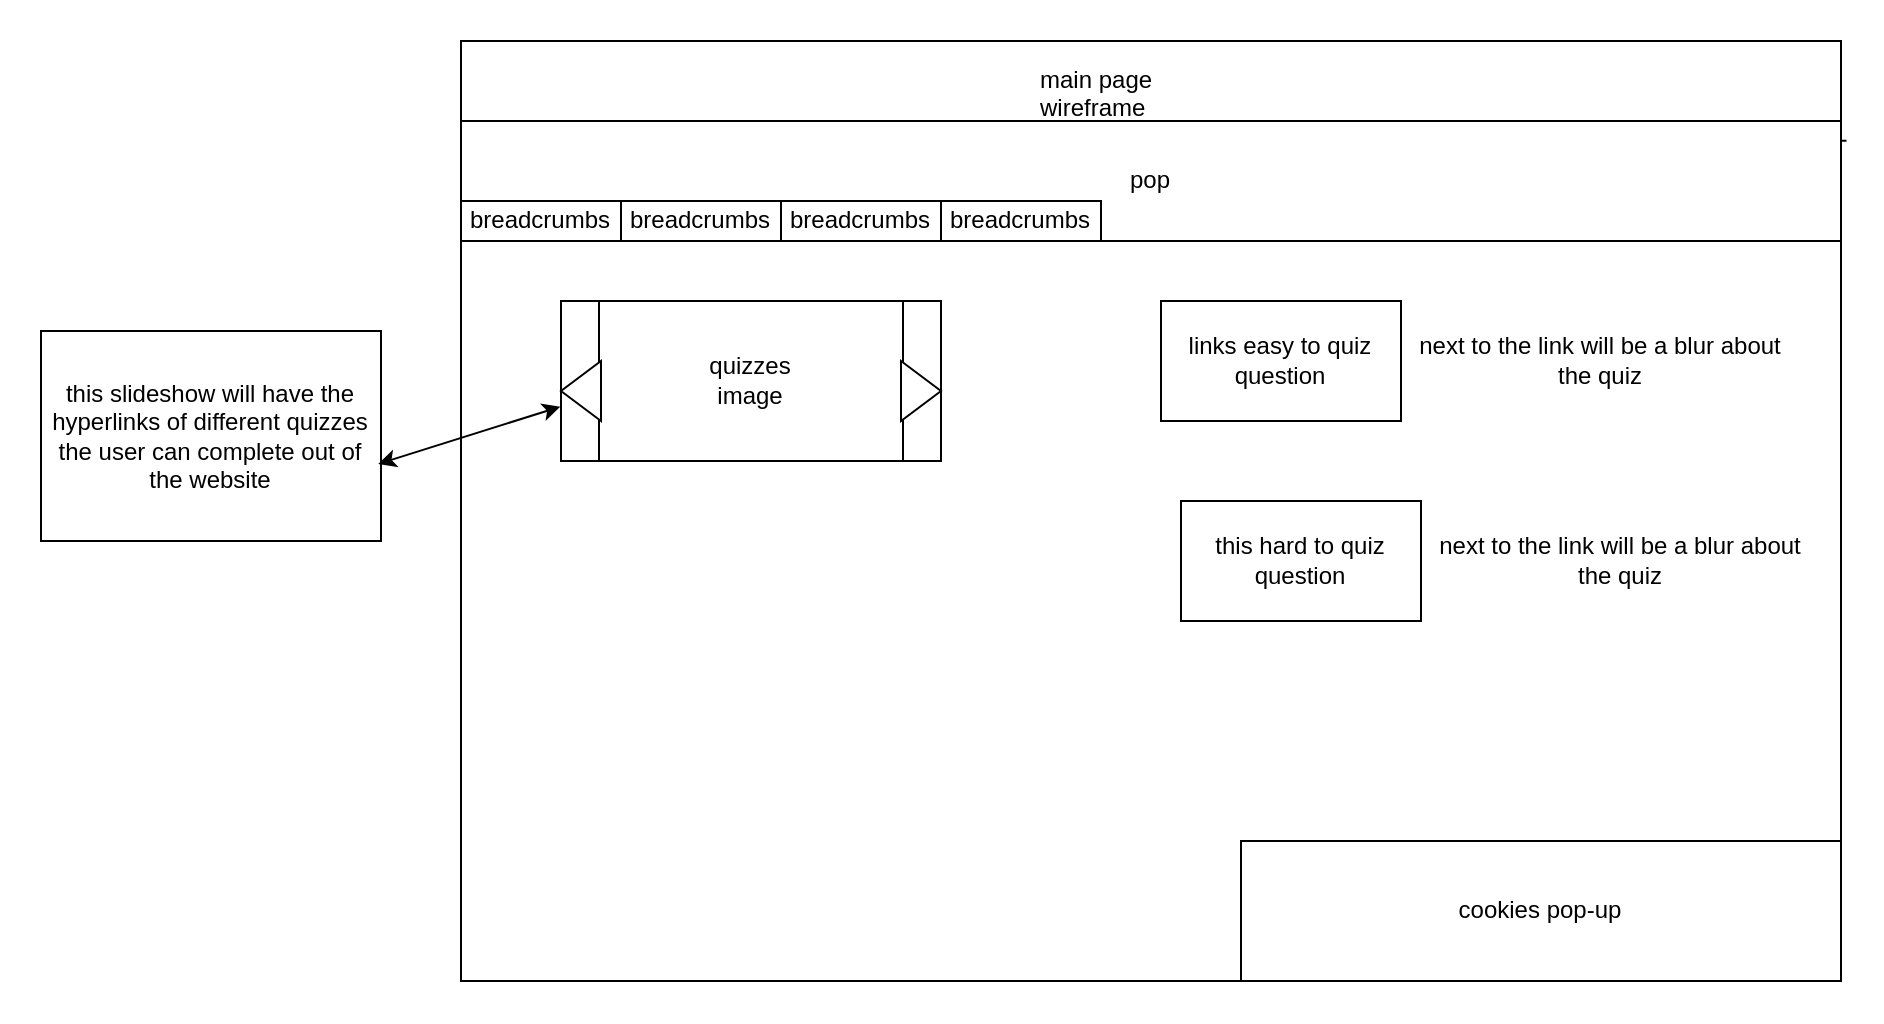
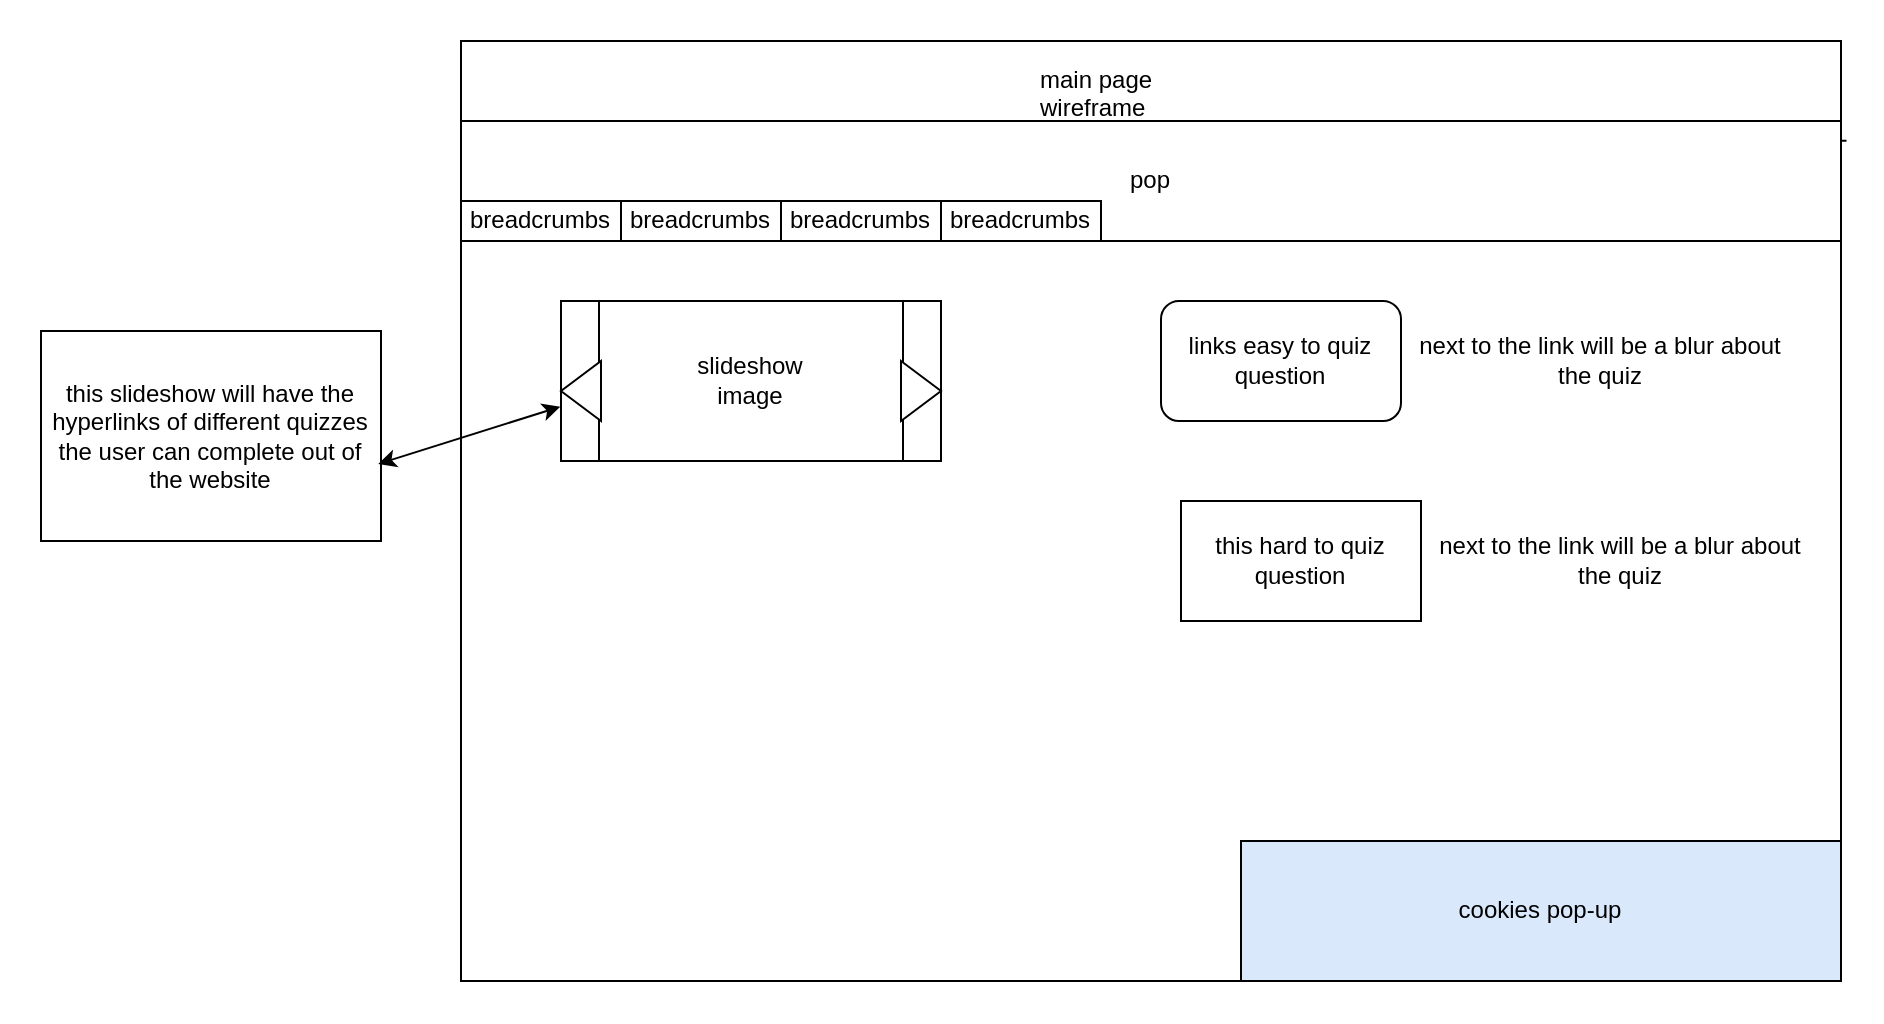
node "links easy to quiz question": shape rectangle -> rounded rectangle
node "quizzes image": label "quizzes image" -> "slideshow image"
node "cookies pop-up": fillcolor #ffffff -> #dae8fc
